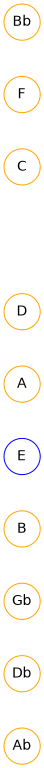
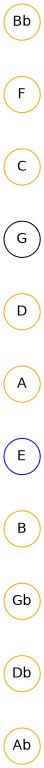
node "G": added
